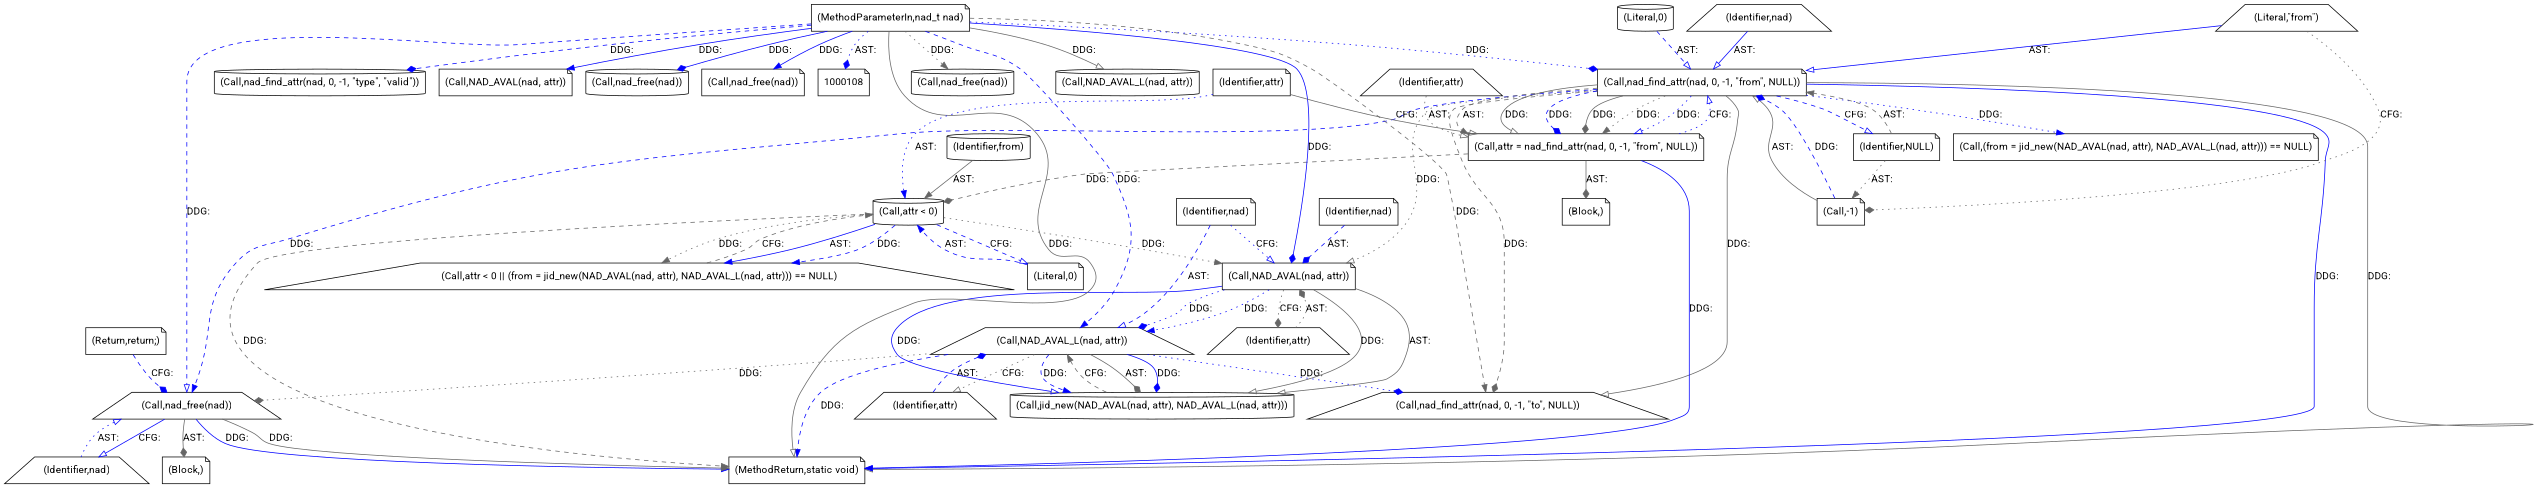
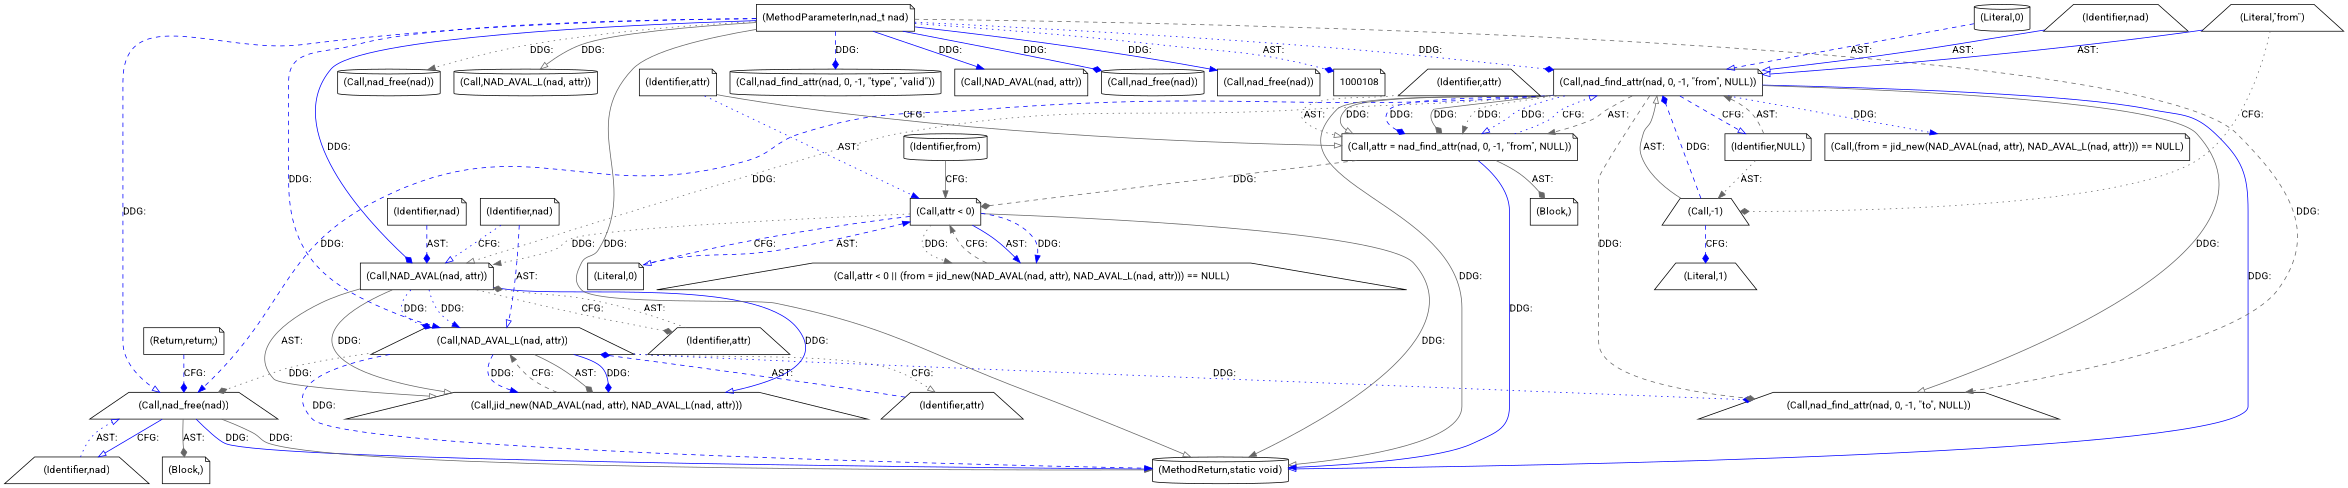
edge "(Identifier,from)" -> "(Call,attr < 0)": label "AST: " -> "CFG: "
node "(Call,attr < 0)": shape cylinder -> note
node "(Call,-1)": shape note -> trapezium
edge "(Call,attr < 0)" -> "(MethodReturn,static void)": style dashed -> solid
node "(Literal,1)": added
node "(Call,jid_new(NAD_AVAL(nad, attr), NAD_AVAL_L(nad, attr)))": shape cylinder -> trapezium
node "(MethodReturn,static void)": shape note -> cylinder
